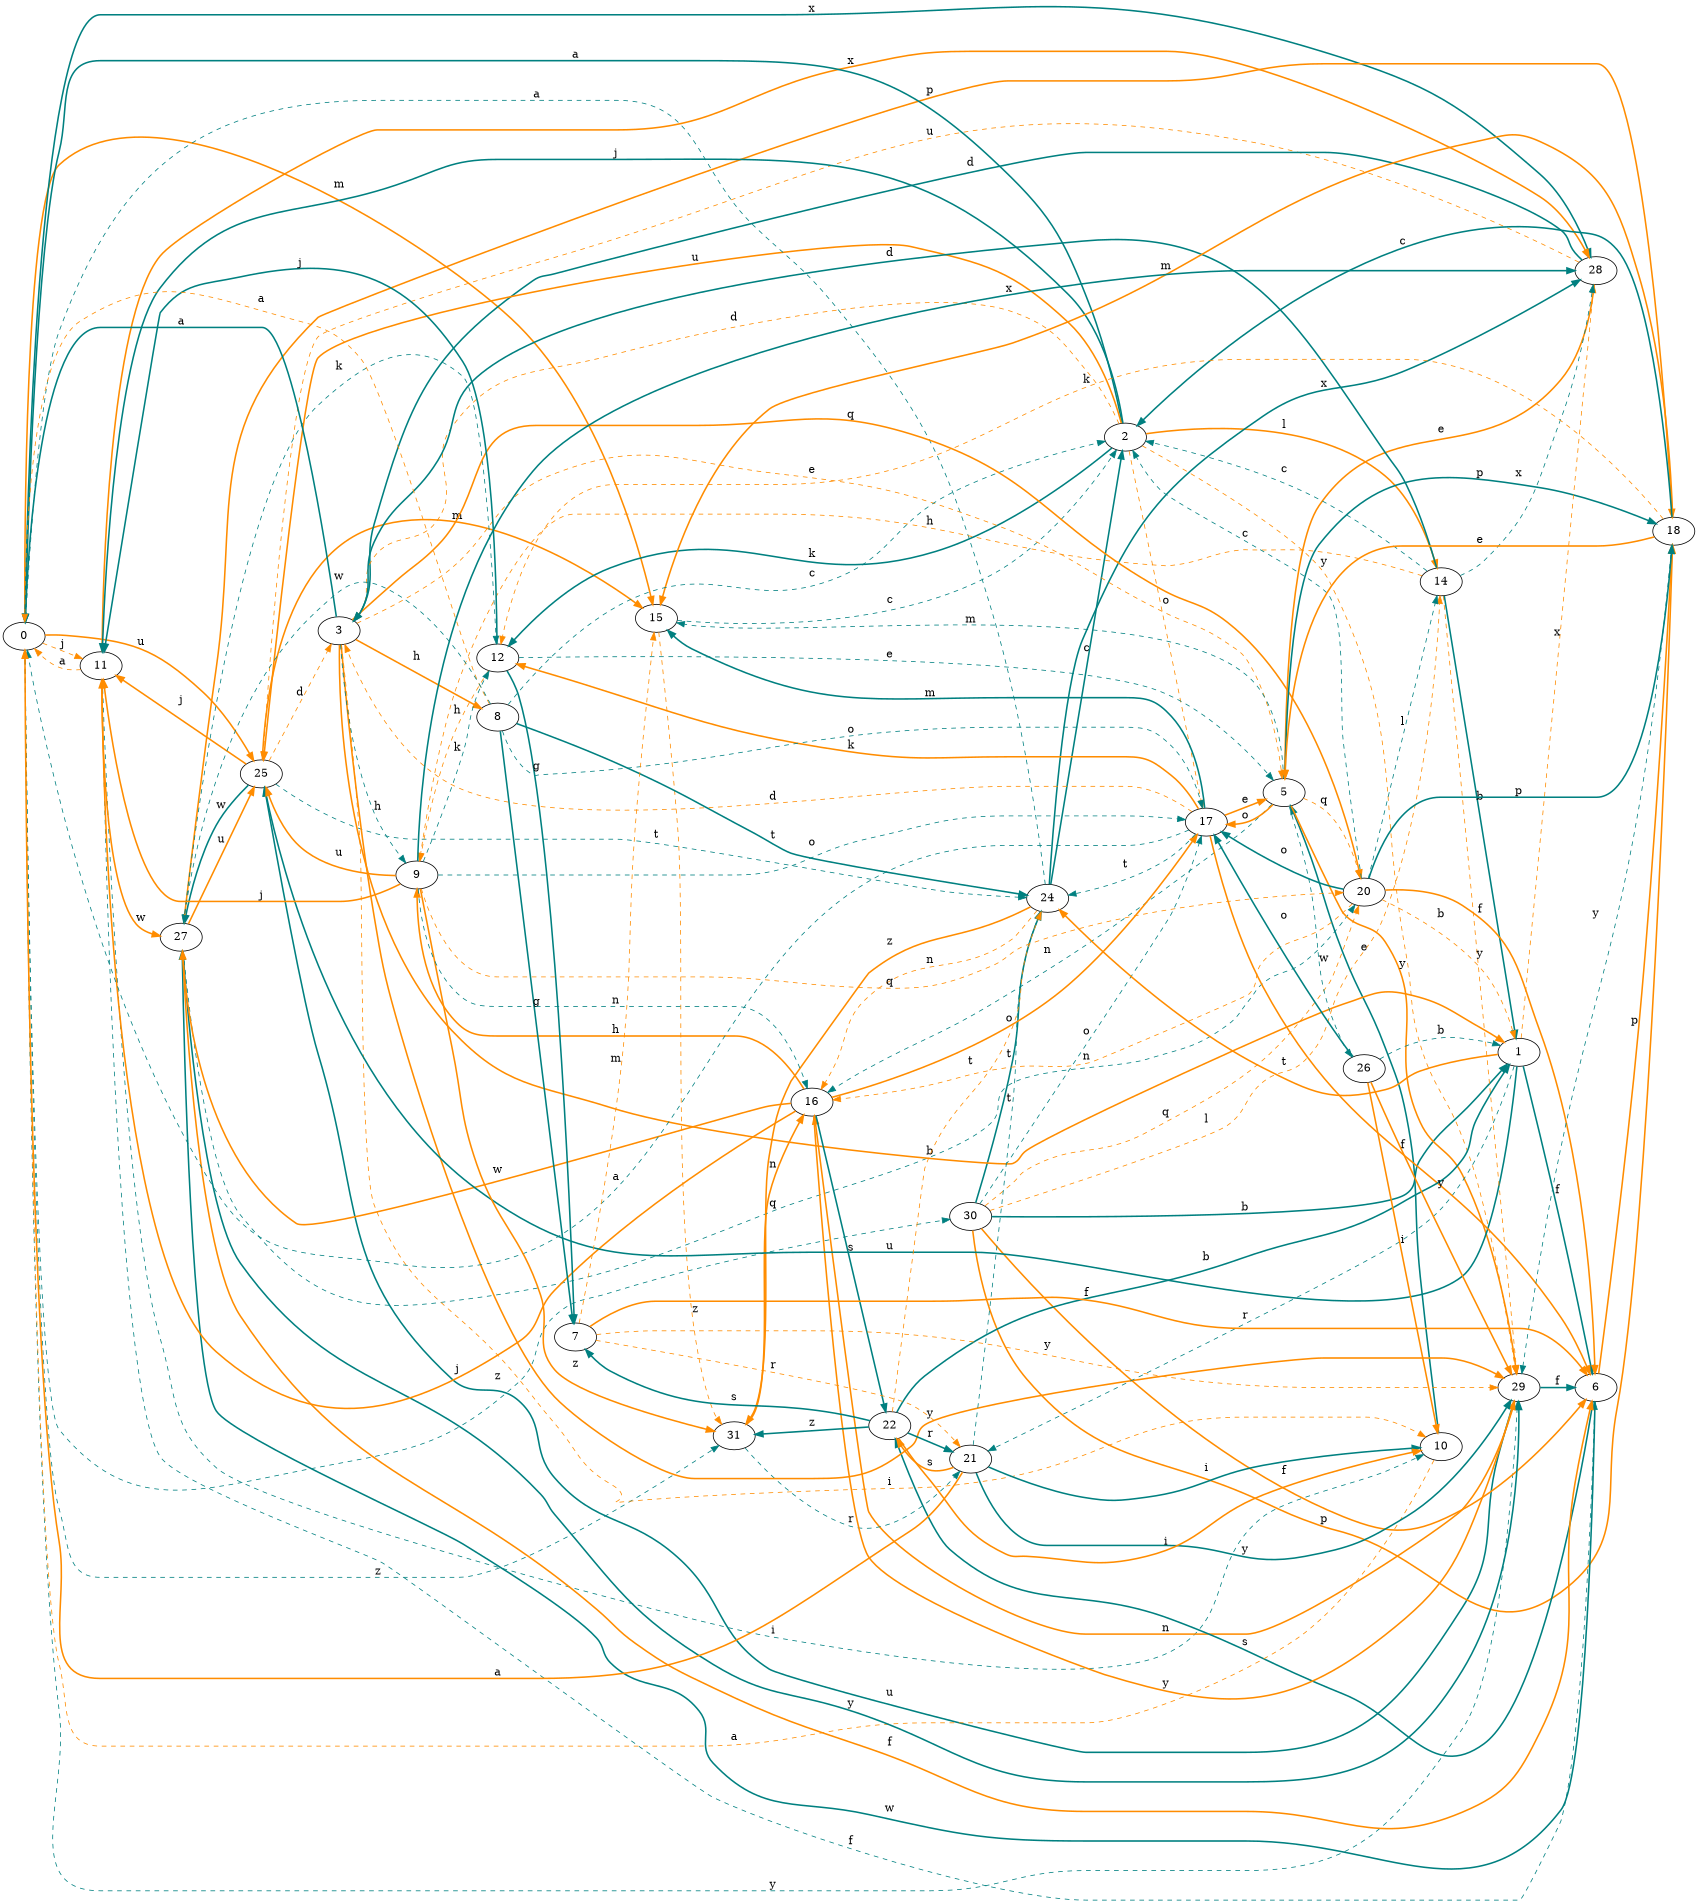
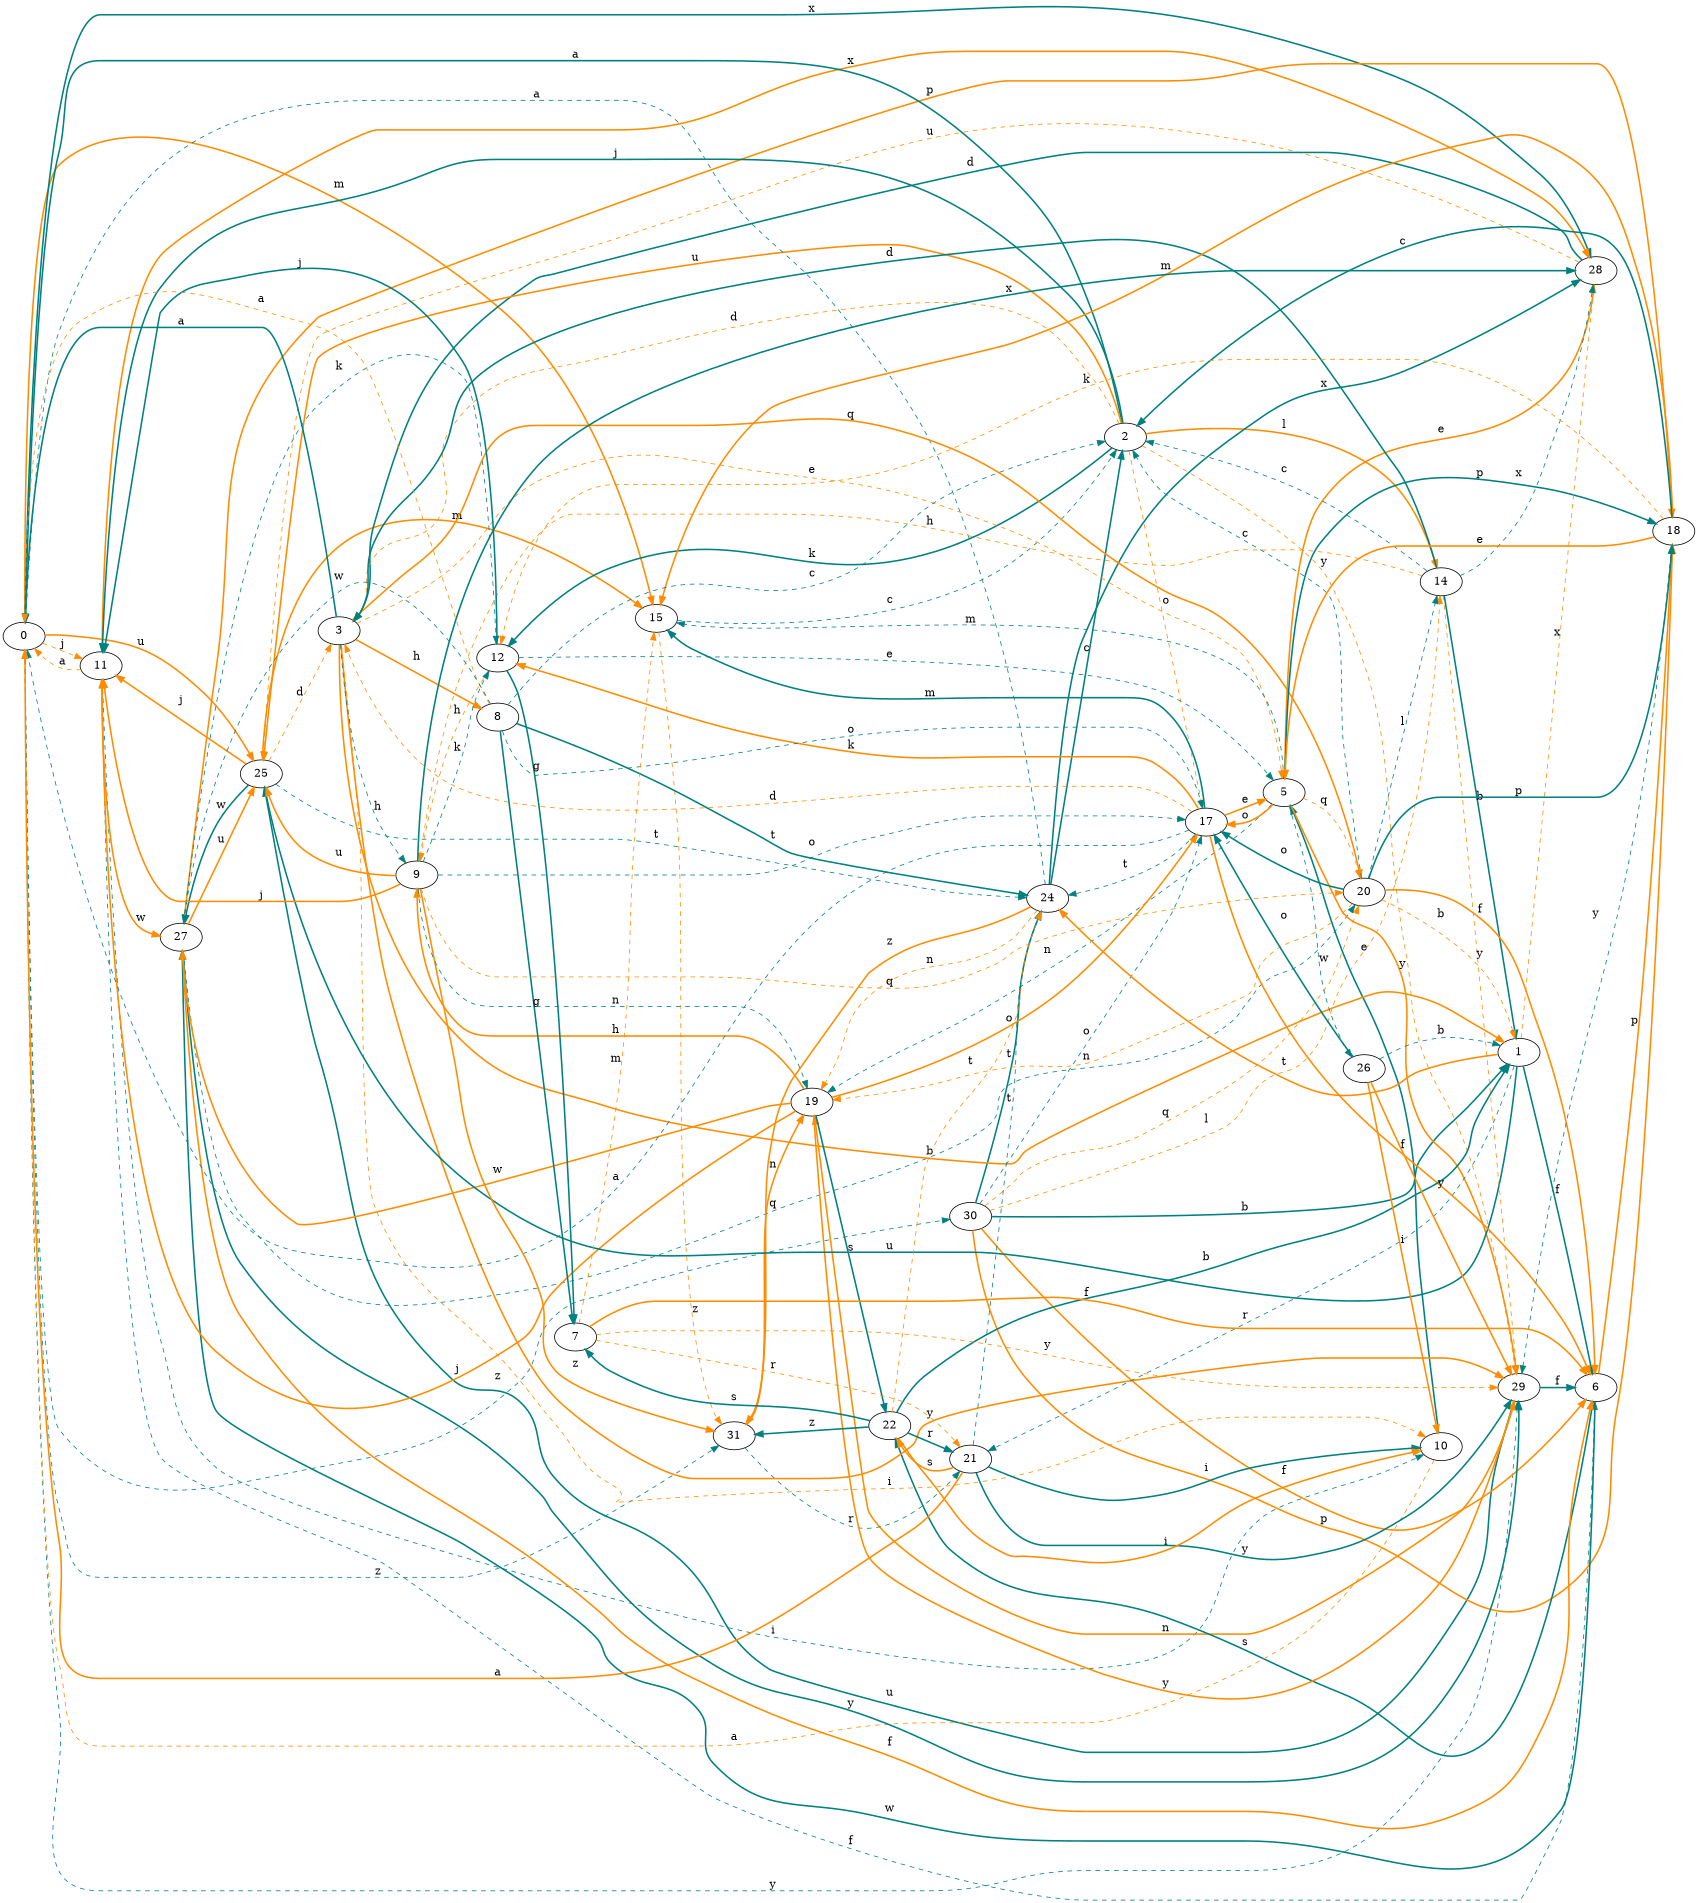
node "16": label "16" -> "19"
